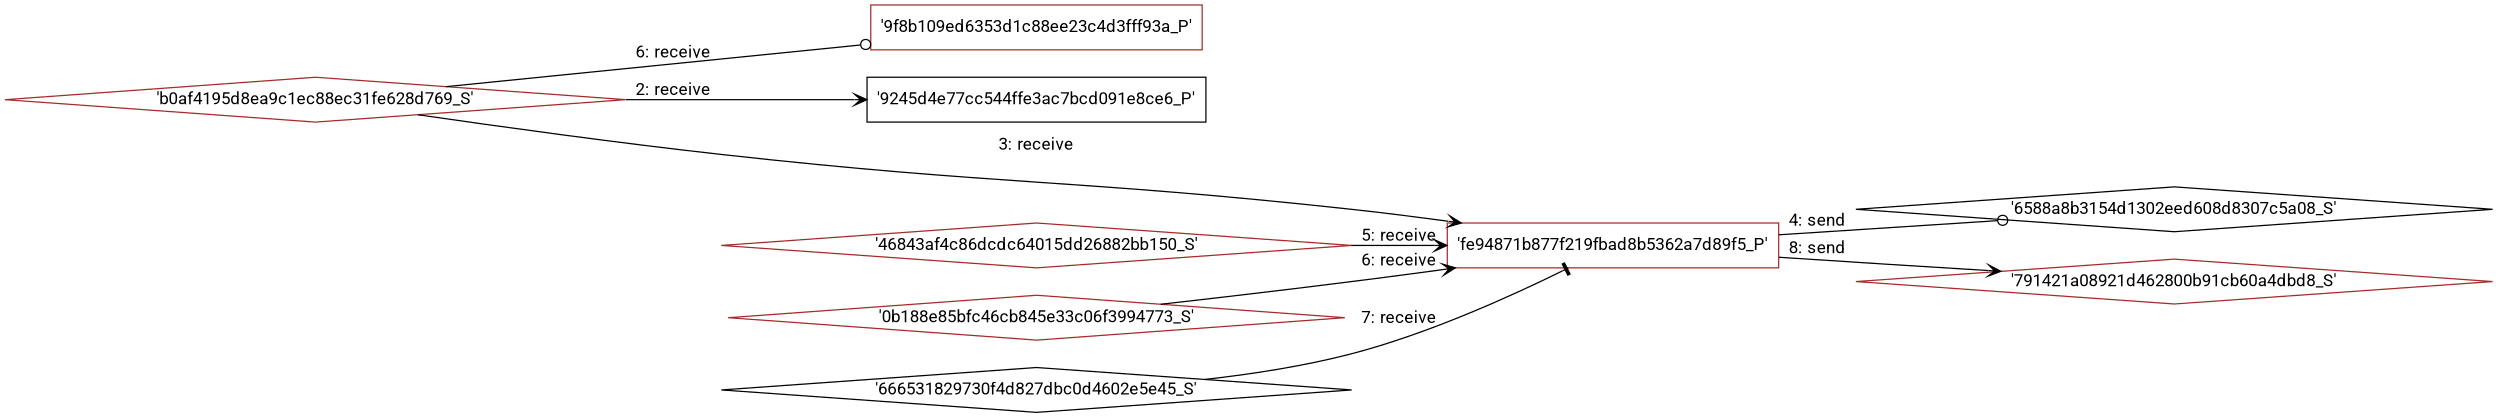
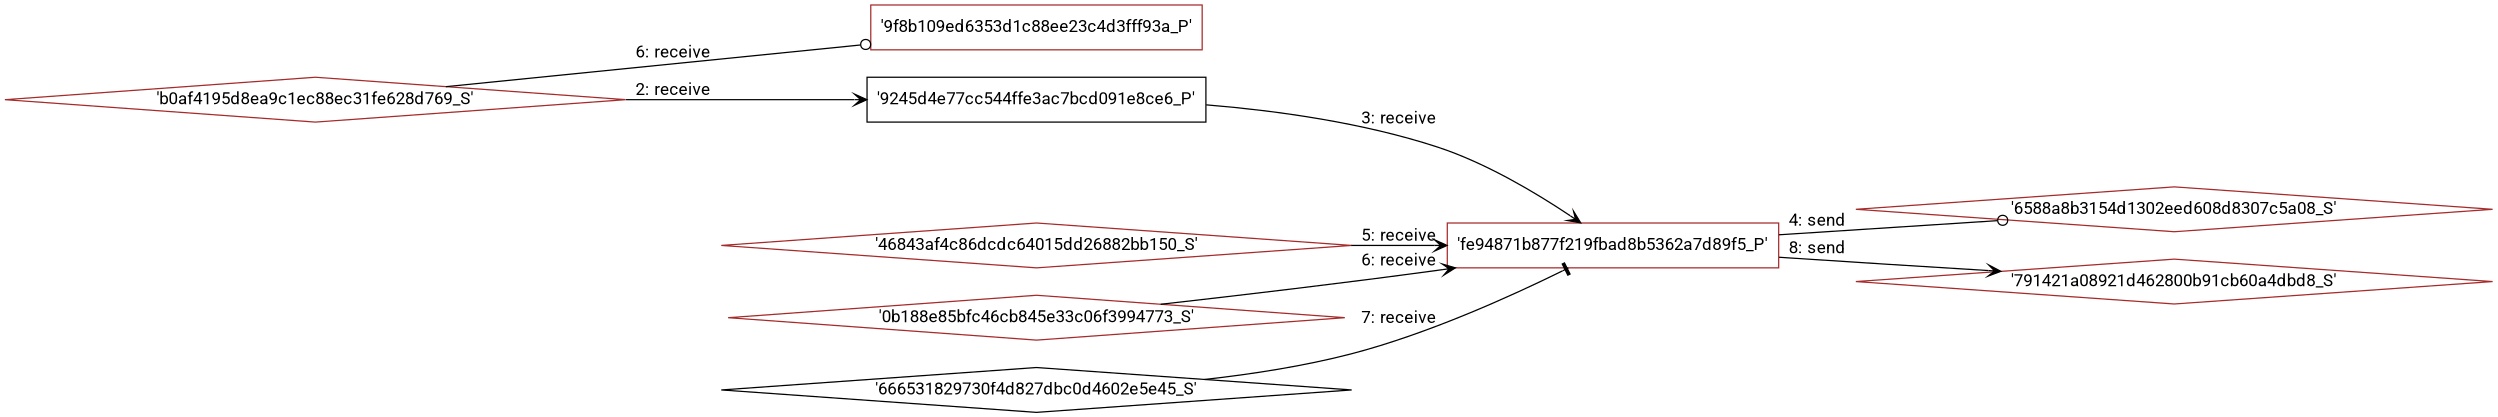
edge "'b0af4195d8ea9c1ec88ec31fe628d769_S'" -> "'fe94871b877f219fbad8b5362a7d89f5_P'": now "'9245d4e77cc544ffe3ac7bcd091e8ce6_P'" -> "'fe94871b877f219fbad8b5362a7d89f5_P'"
node "'6588a8b3154d1302eed608d8307c5a08_S'": color black -> brown
